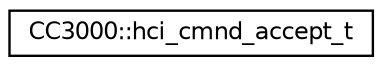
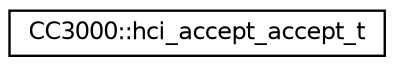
node "CC3000::hci_cmnd_accept_t": label "CC3000::hci_cmnd_accept_t" -> "CC3000::hci_accept_accept_t"
